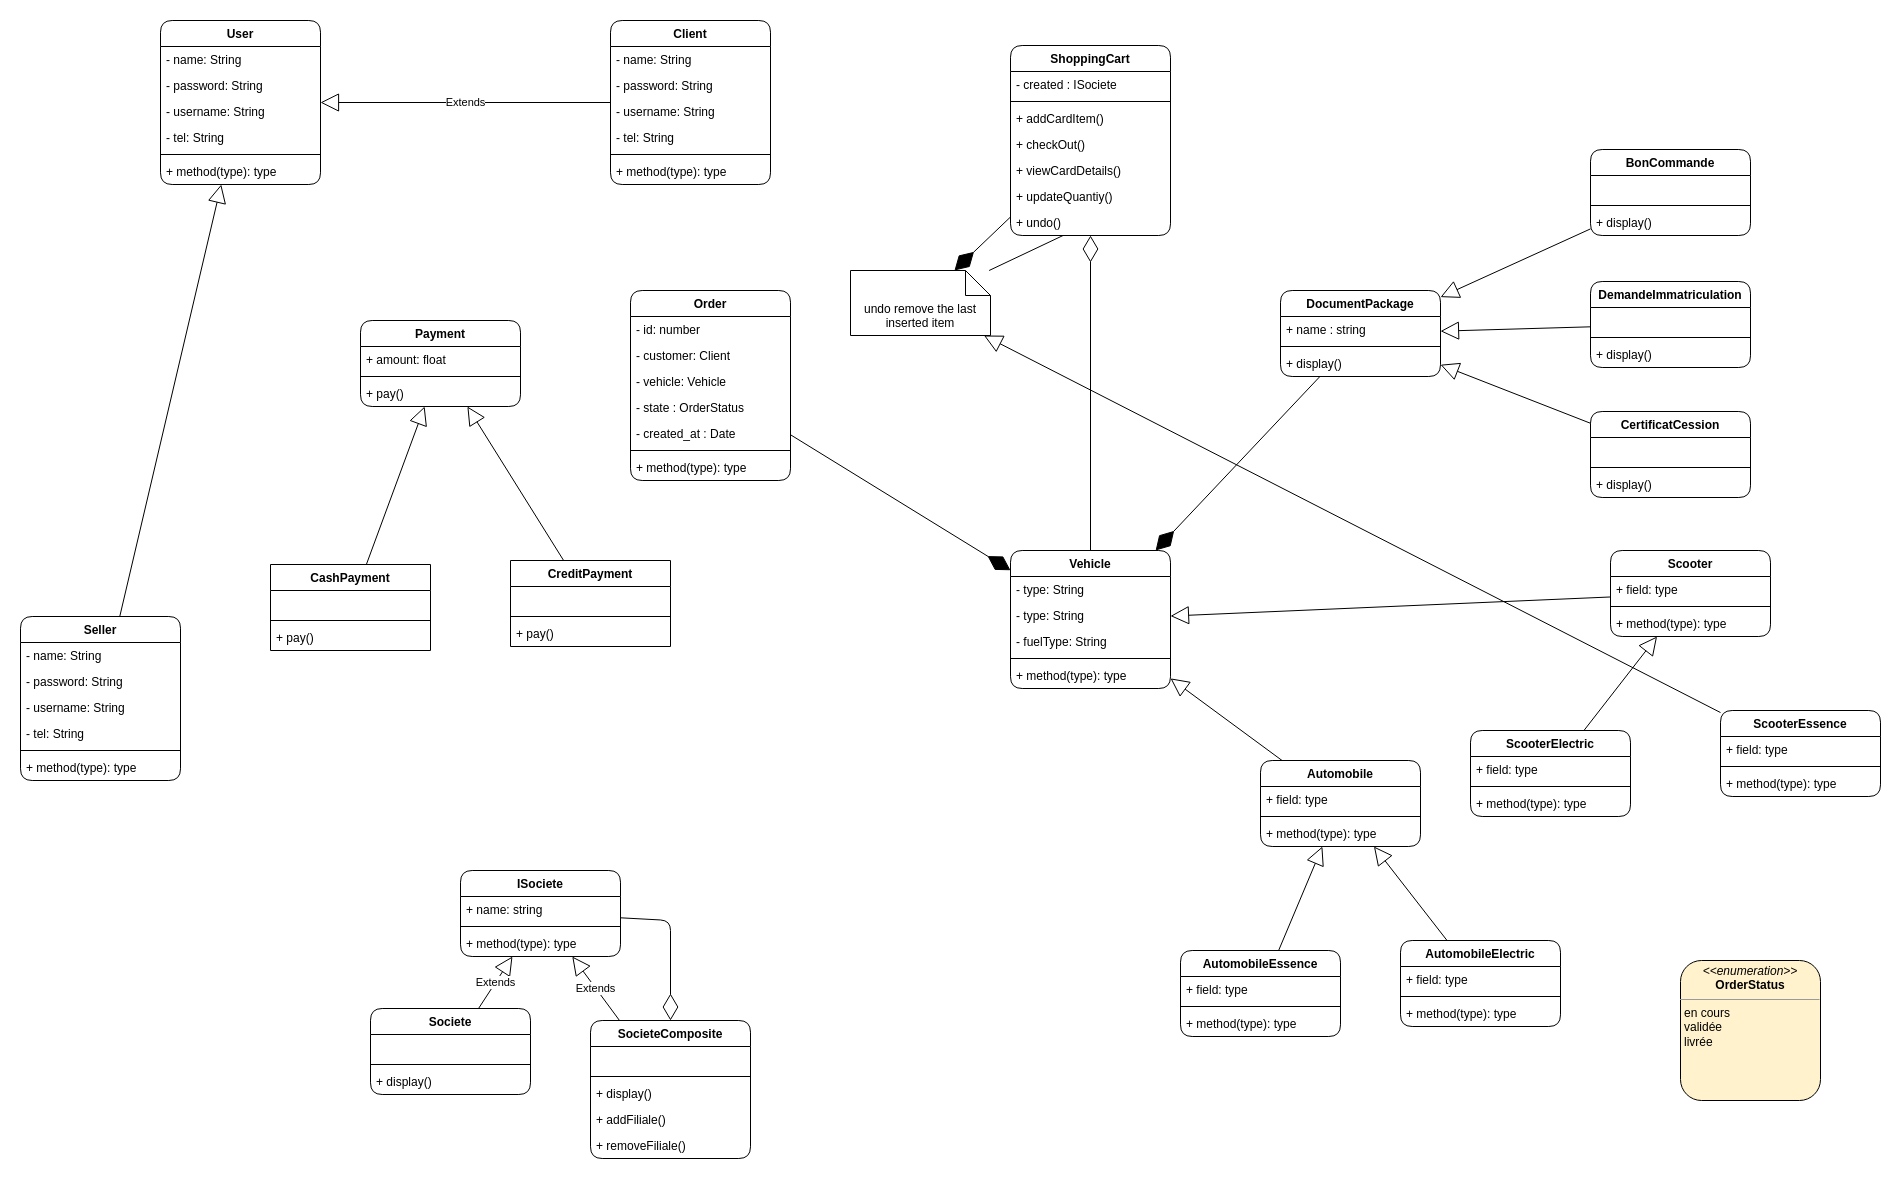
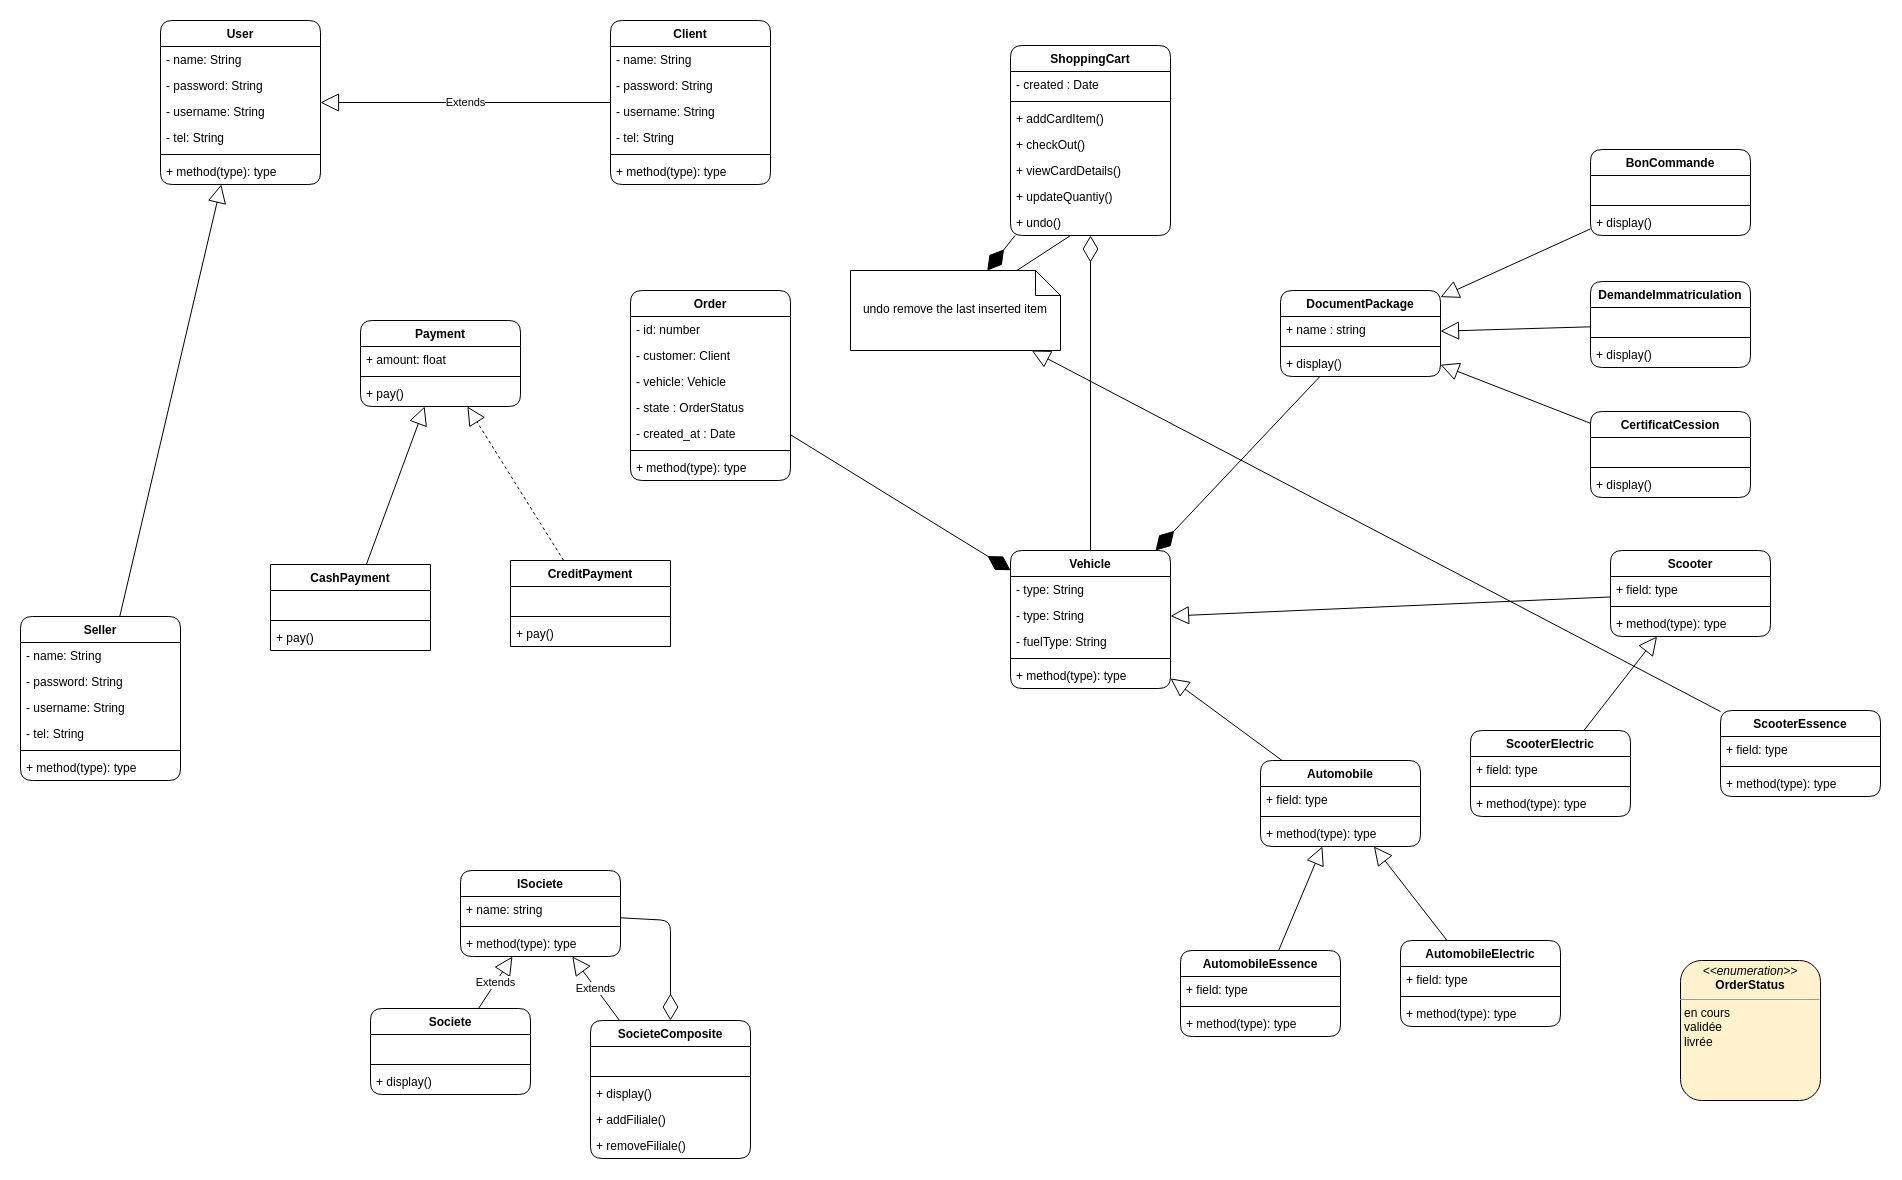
node "- created : ISociete": label "- created : ISociete" -> "- created : Date"
node "undo remove the last inserted item": size 140x65 -> 210x80
edge "CreditPayment" -> "Payment": style solid -> dashed
